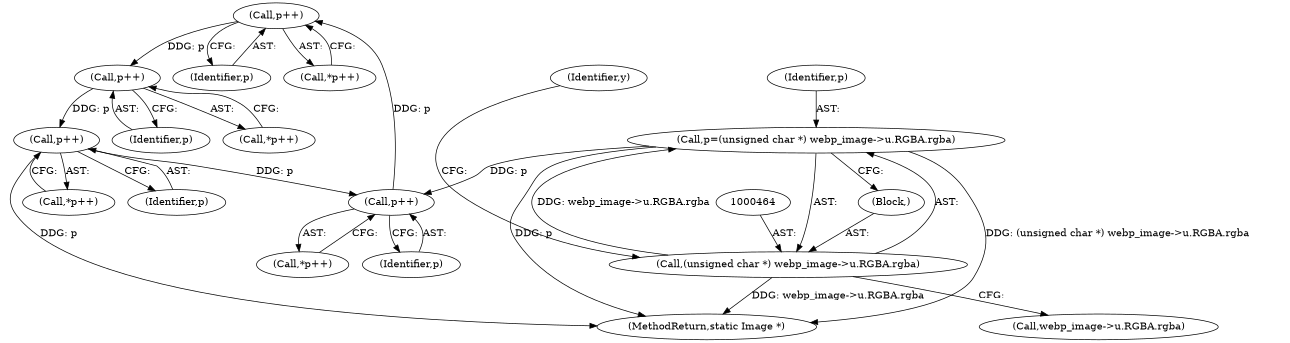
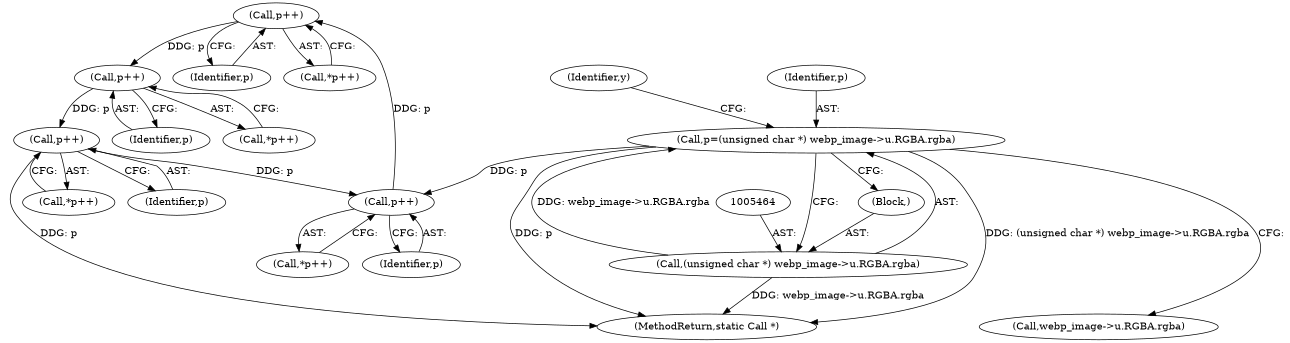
edge "(Identifier,y)" -> "(Call,(unsigned char *) webp_image->u.RGBA.rgba)": now "(Identifier,y)" -> "(Call,p=(unsigned char *) webp_image->u.RGBA.rgba)"
node "1000464": label "1000464" -> "1005464"
edge "(Call,p=(unsigned char *) webp_image->u.RGBA.rgba)" -> "(Call,(unsigned char *) webp_image->u.RGBA.rgba)": label "AST: " -> "CFG: "
edge "(Call,(unsigned char *) webp_image->u.RGBA.rgba)" -> "(Call,webp_image->u.RGBA.rgba)": now "(Call,p=(unsigned char *) webp_image->u.RGBA.rgba)" -> "(Call,webp_image->u.RGBA.rgba)"
node "(MethodReturn,static Image *)": label "(MethodReturn,static Image *)" -> "(MethodReturn,static Call *)"
